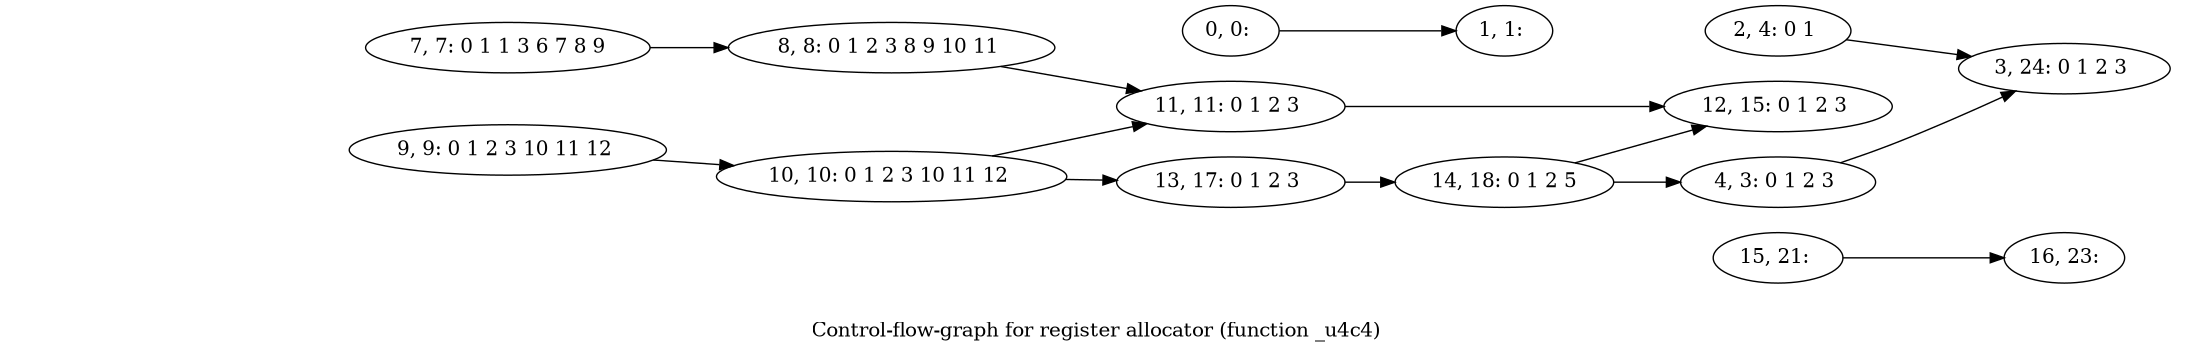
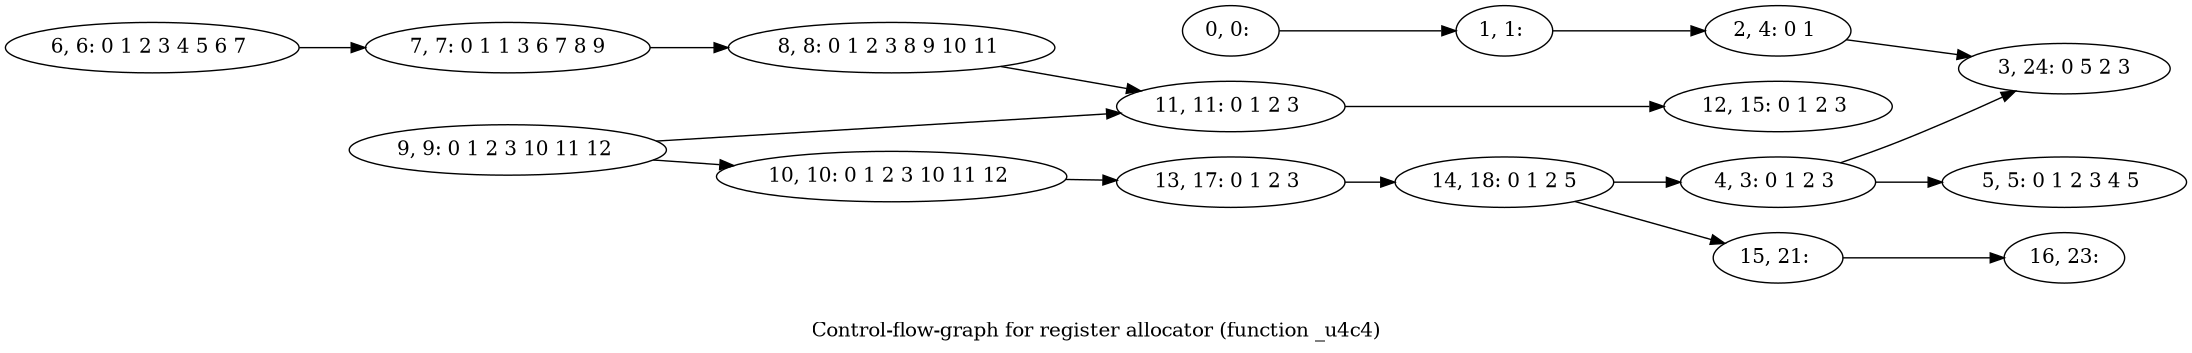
edge "1, 1:" -> "2, 4: 0 1": added
node "6, 6: 0 1 2 3 4 5 6 7": added
node "3, 24: 0 1 2 3": label "3, 24: 0 1 2 3" -> "3, 24: 0 5 2 3"
edge "10, 10: 0 1 2 3 10 11 12" -> "11, 11: 0 1 2 3": now "9, 9: 0 1 2 3 10 11 12" -> "11, 11: 0 1 2 3"
edge "14, 18: 0 1 2 5" -> "12, 15: 0 1 2 3": now "14, 18: 0 1 2 5" -> "15, 21:"
node "5, 5: 0 1 2 3 4 5": added
